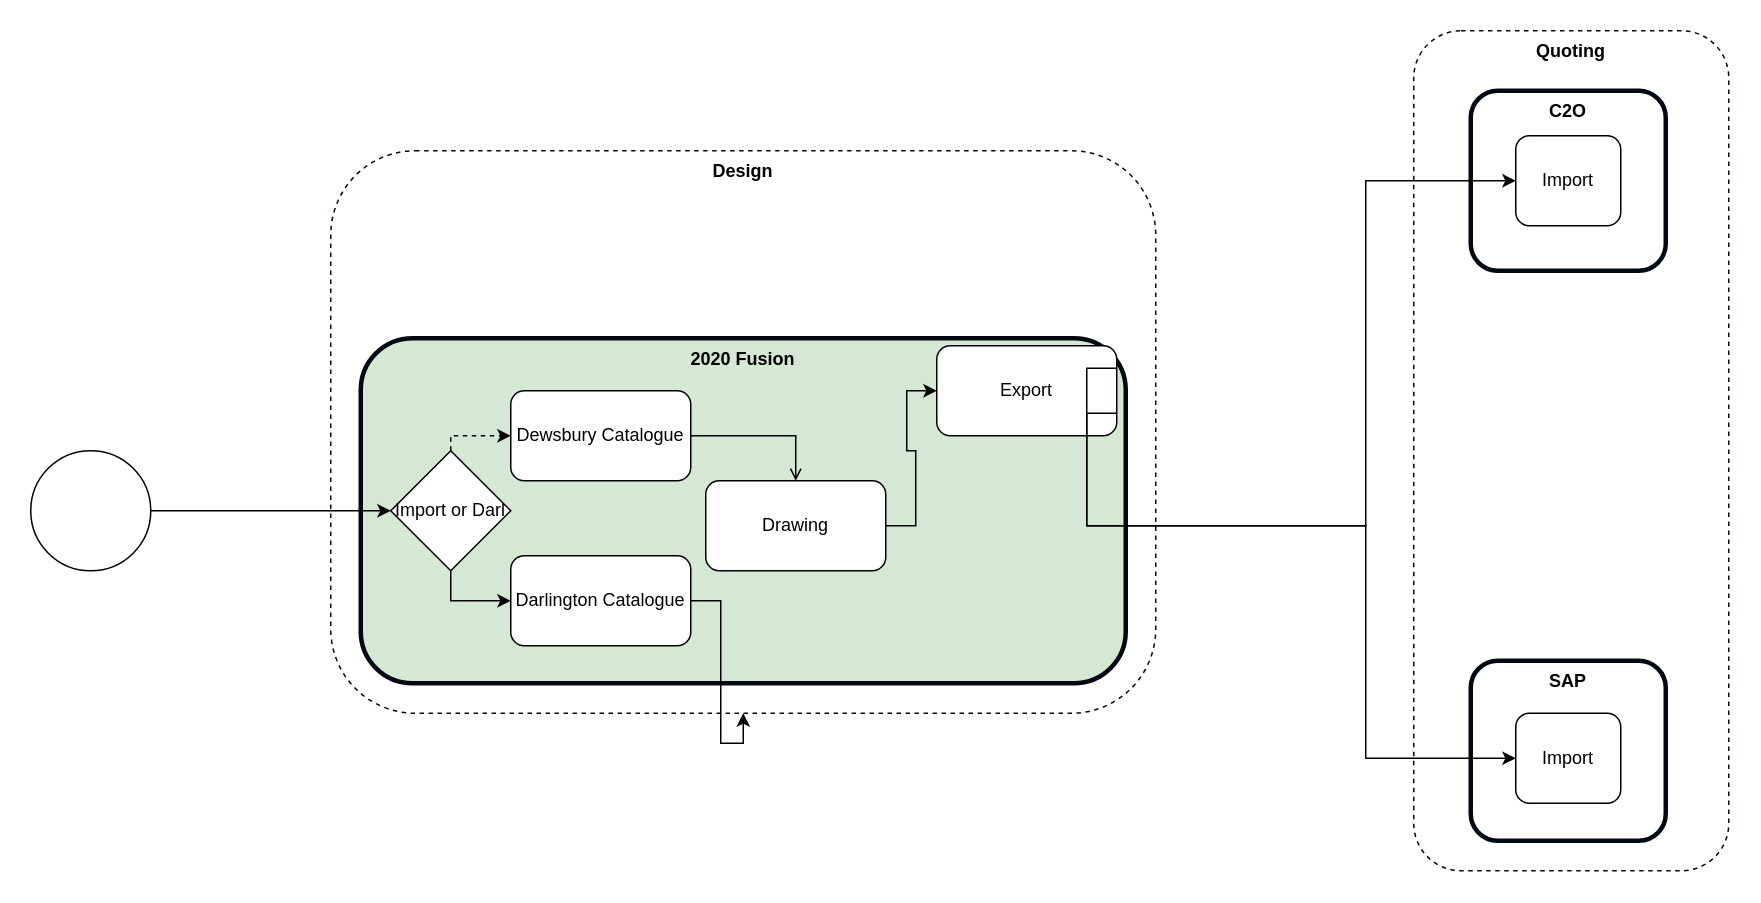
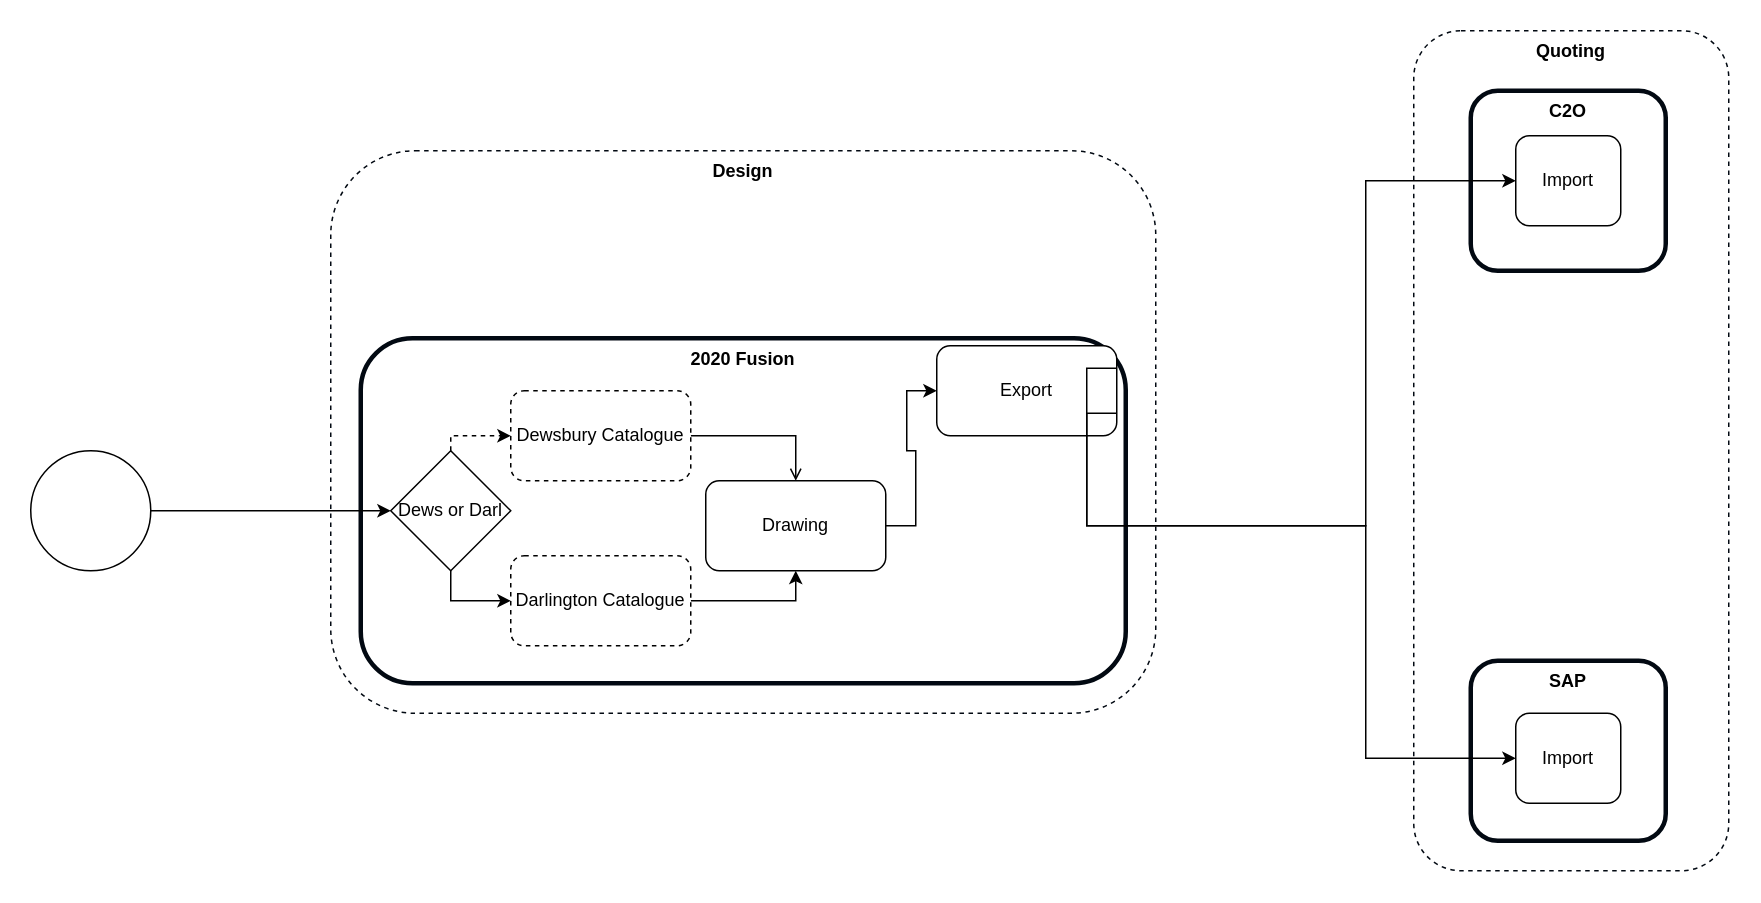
node "2020 Fusion": fillcolor #d5e8d4 -> #ffffff
node "Dewsbury Catalogue": style solid -> dashed
node "Import or Darl": label "Import or Darl" -> "Dews or Darl"
node "Darlington Catalogue": style solid -> dashed
edge "Darlington Catalogue" -> "Design": now "Darlington Catalogue" -> "Drawing"
